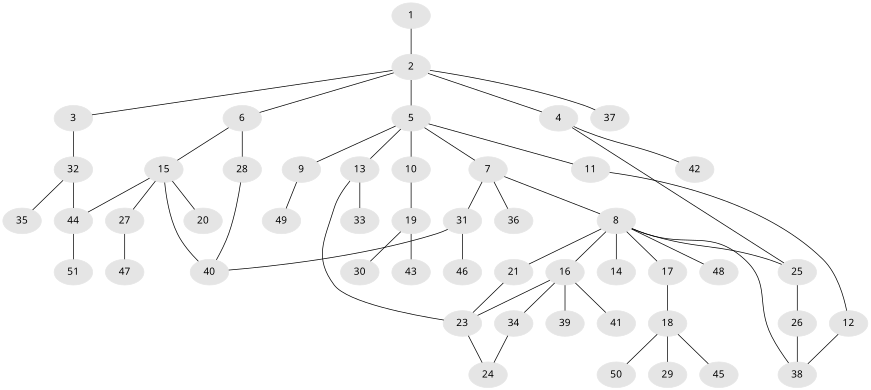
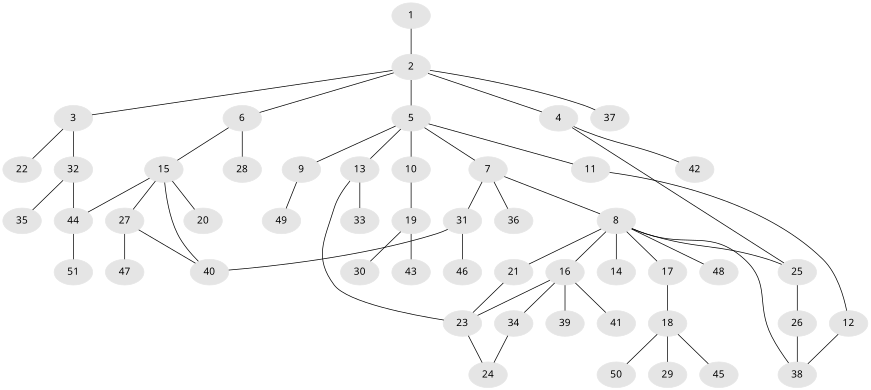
node "22": added
edge "28" -- "40": now "27" -- "40"
